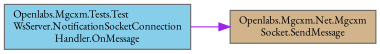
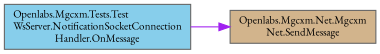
node "Openlabs.Mgcxm.Net.Mgcxm Socket.SendMessage": label "Openlabs.Mgcxm.Net.Mgcxm Socket.SendMessage" -> "Openlabs.Mgcxm.Net.Mgcxm Net.SendMessage"
